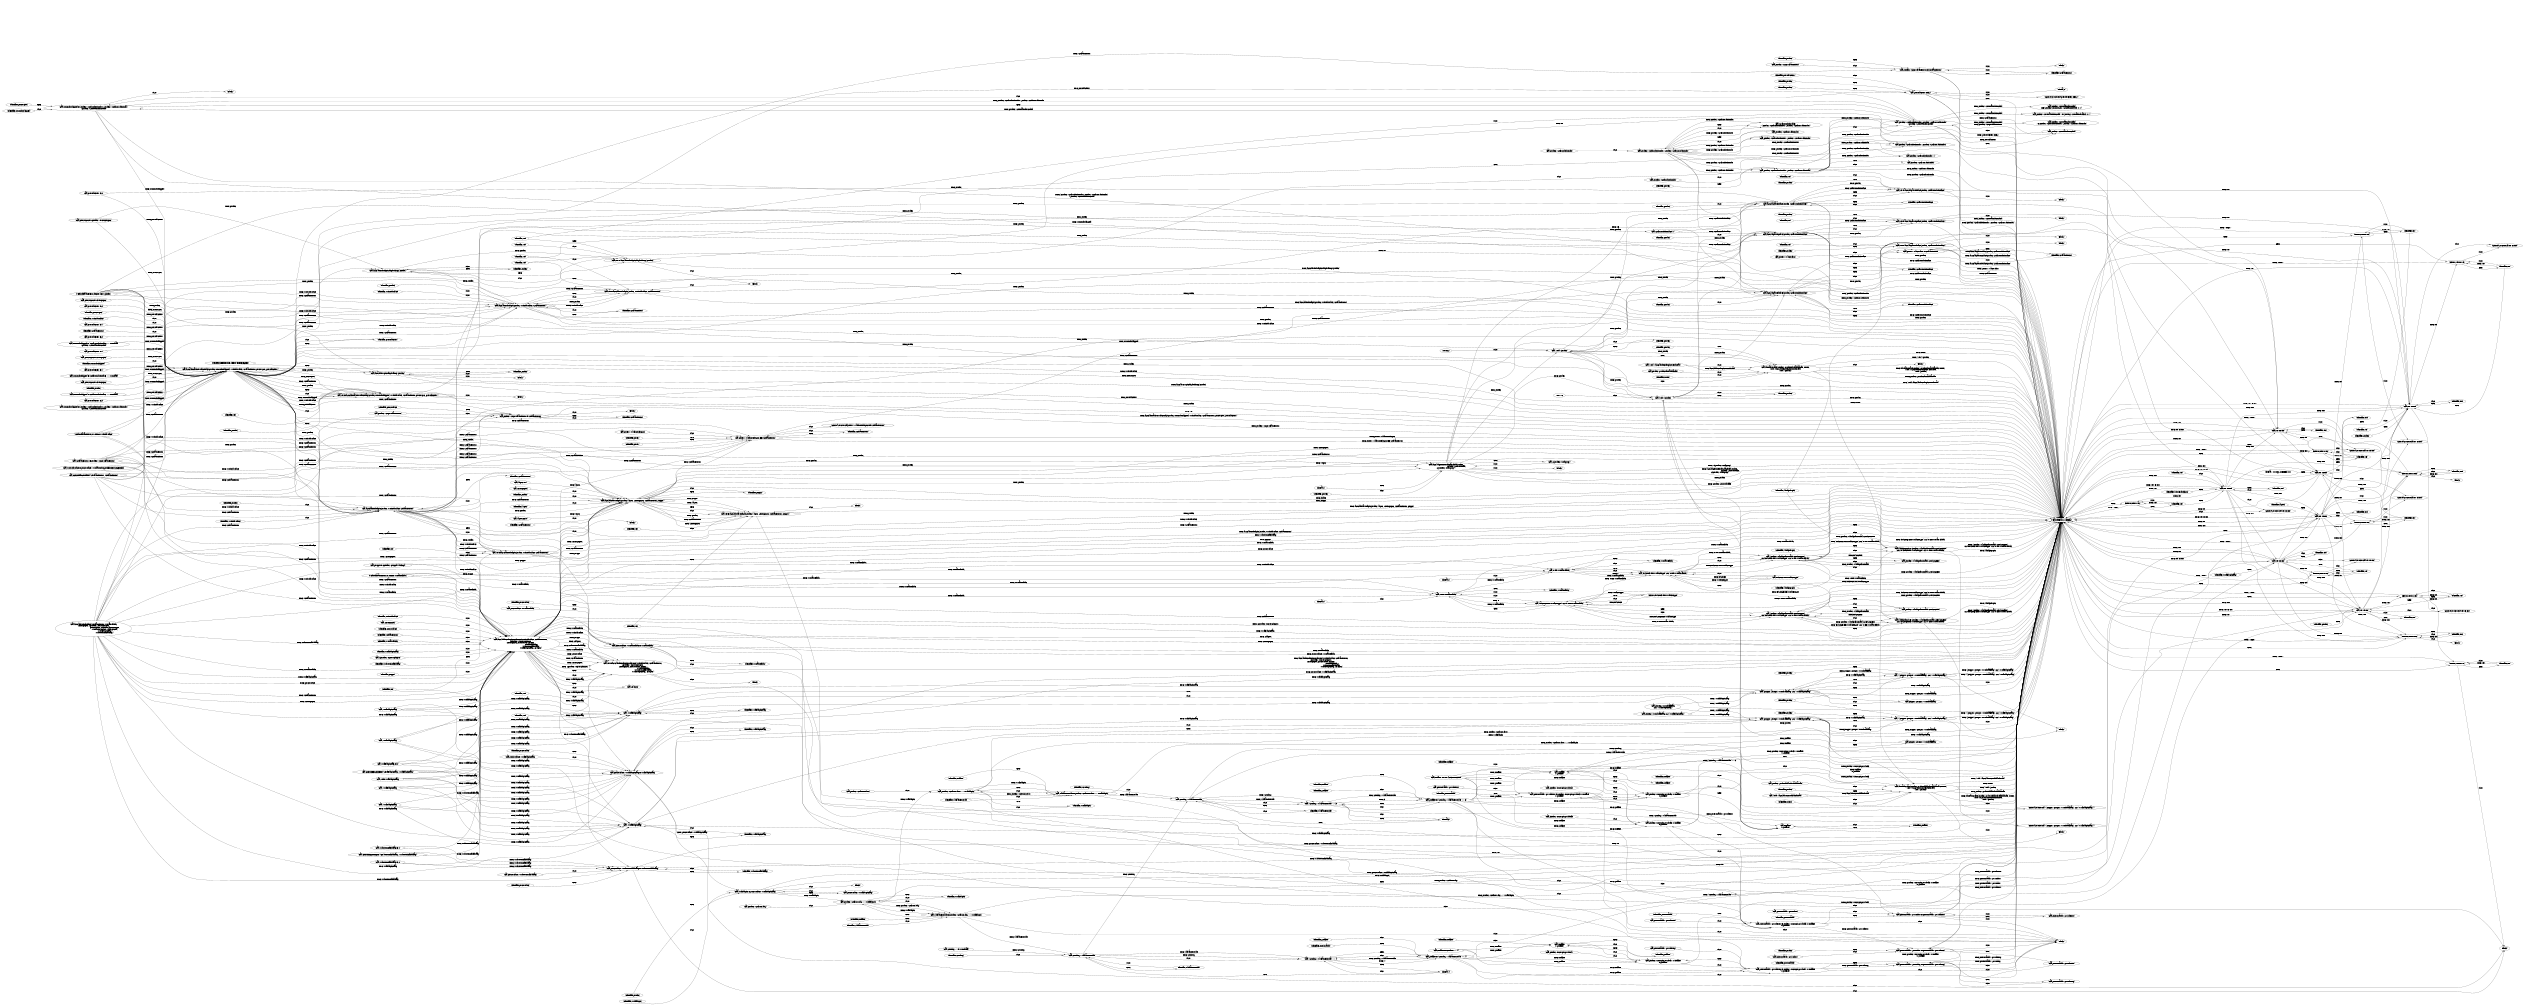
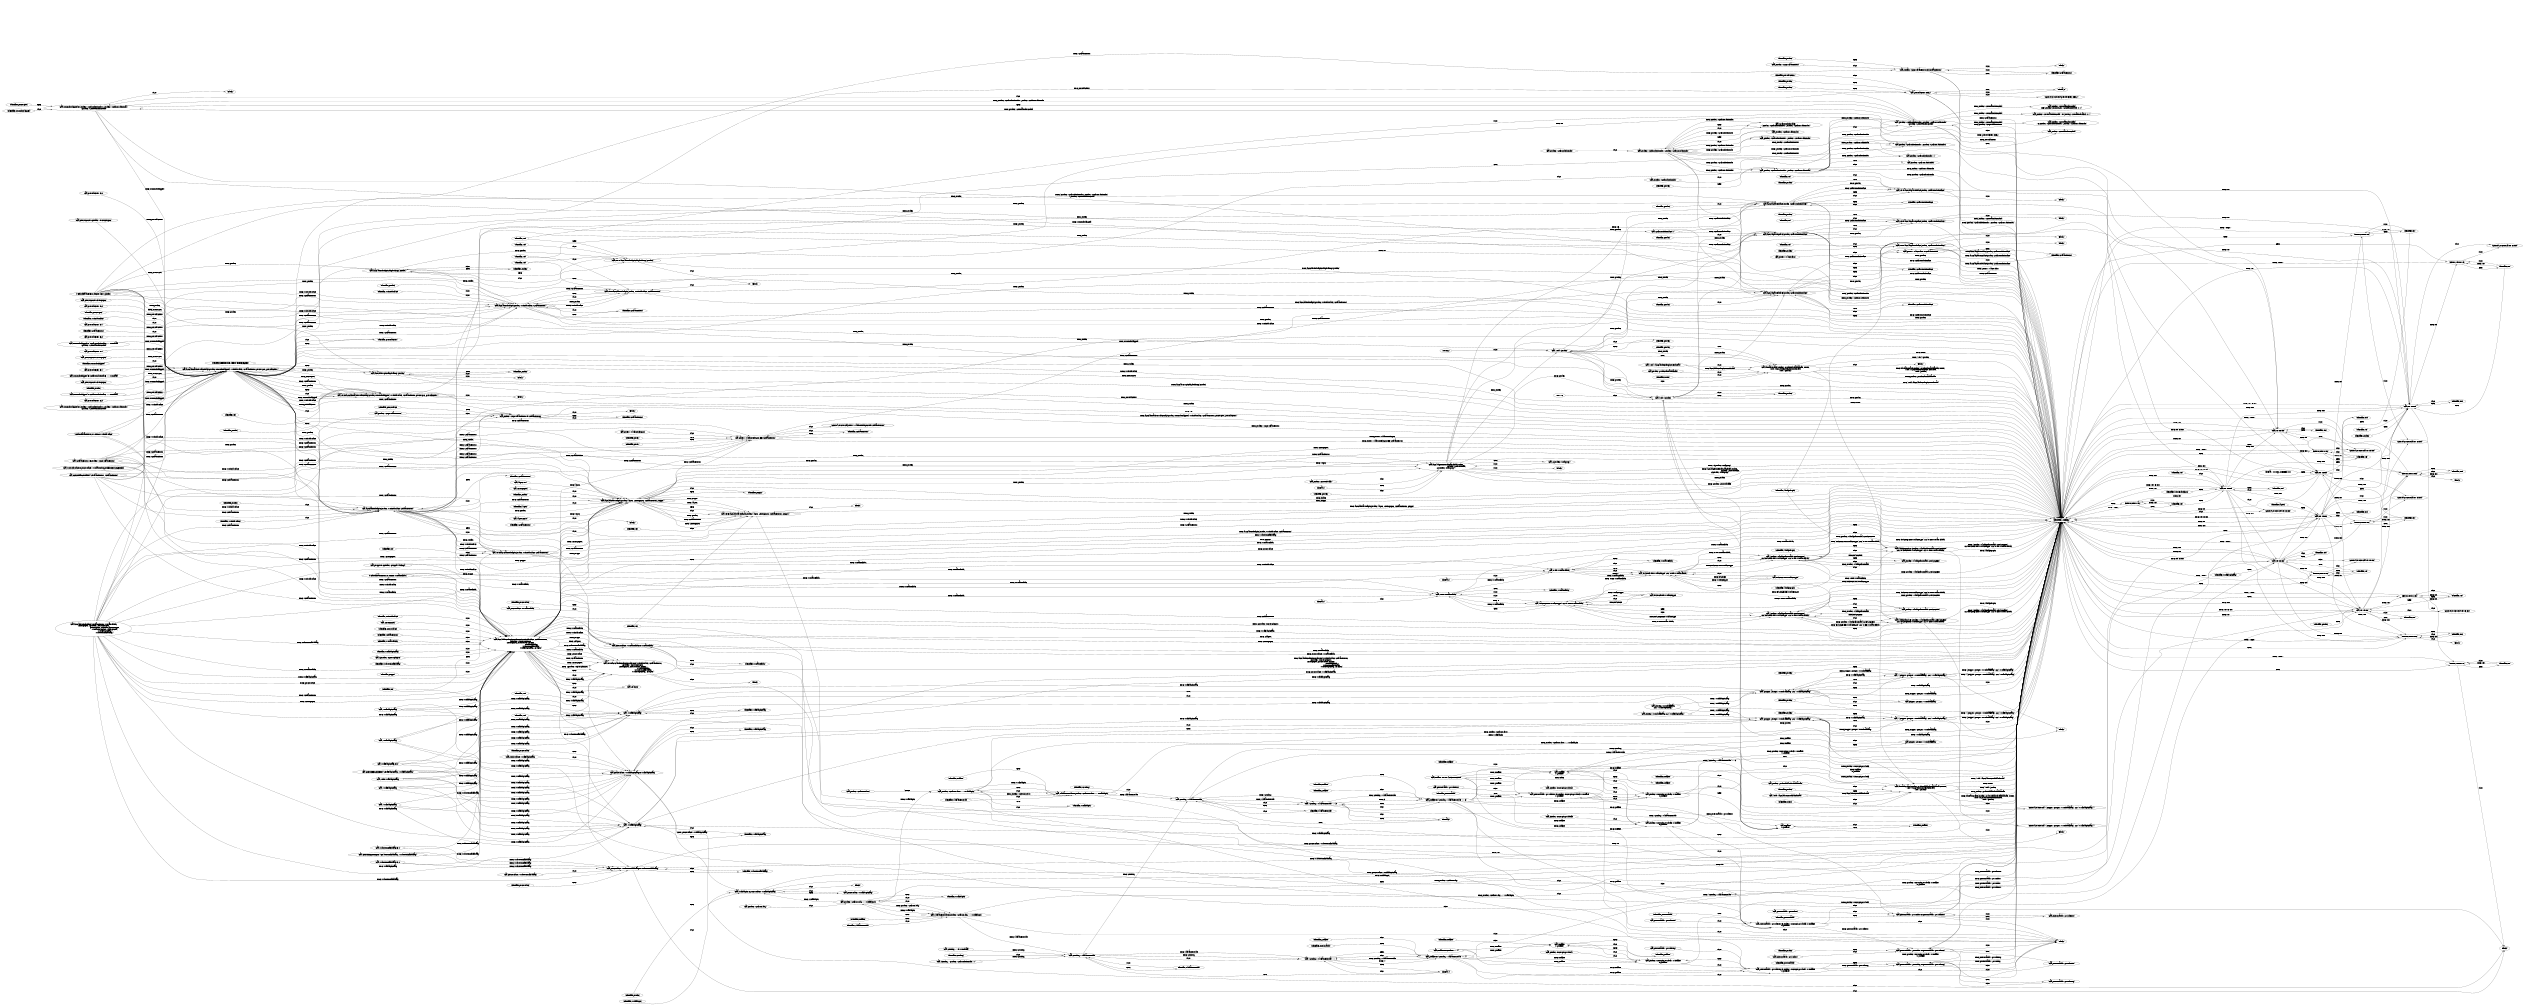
edge "(Call,prev_slice_err == 2)" -> "(Call,ps_dec->u2_total_mbs_coded)": now "(Call,prev_slice_err == 2)" -> "(Literal,2)"
edge "(Call,prev_slice_err = 0)" -> "(Call,ih264d_parse_islice(ps_dec, u2_first_mb_in_slice))": now "(MethodParameterIn,dec_struct_t *ps_dec)" -> "(Call,ih264d_parse_islice(ps_dec, u2_first_mb_in_slice))"
edge "(Call,ps_cur_poc = &ps_dec->s_cur_pic_poc)" -> "(Call,ih264d_end_of_pic_dispbuf_mgr(ps_dec))": now "(MethodParameterIn,dec_struct_t *ps_dec)" -> "(Call,ih264d_end_of_pic_dispbuf_mgr(ps_dec))"
node "(Call,ps_dec->ps_out_buffer)": added
node "(MethodReturn,WORD32)": label "(MethodReturn,WORD32)" -> "(Identifier,WORD32)"
node "(Return,B_SLICE == u1_slice_type)": label "(Return,B_SLICE == u1_slice_type)" -> "(Call,B_SLICE == u1_slice_type)"
edge "(Call,x_offset *= YUV420SP_FACTOR)" -> "(Call,ps_dec->s_cur_pic.pu1_buf2 + x_offset + y_offset)": label "DDG: x_offset" -> "DDG: x_dec"
edge "(Call,ps_dec->u2_frm_wd_uv)" -> "(Call,ps_dec->u2_frm_wd_uv << u1_field_pic)": label "AST: " -> "SLICE: "
edge "(Call,u1_field_pic = ps_cur_slice->u1_field_pic_flag)" -> "(Call,ps_dec->u2_frm_wd_y << u1_field_pic)": reversed
node "(Call,u2_mb_y > ps_dec->u2_frm_ht_in_mbs - 1)": added
